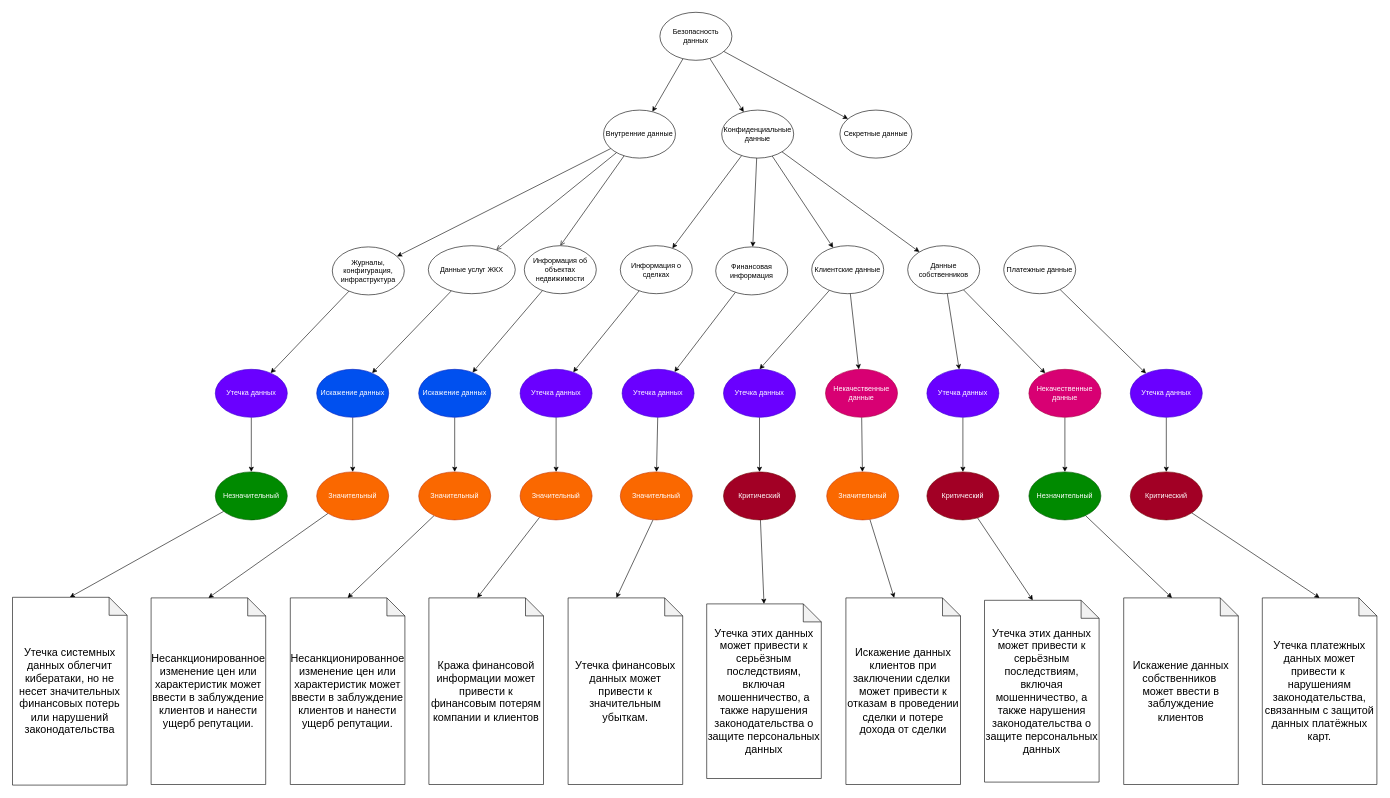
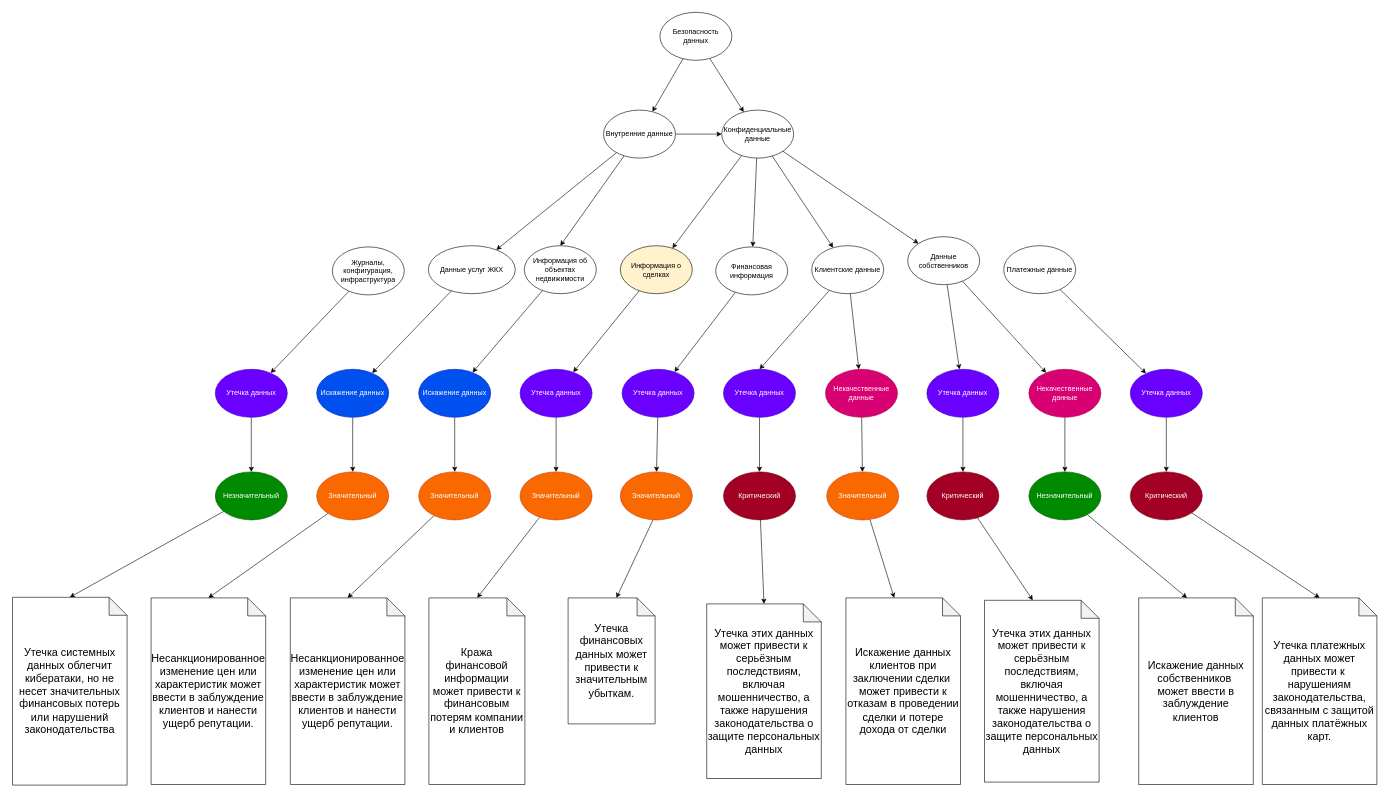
edge "Безопасность данных" -> "Секретные данные": removed
node "Секретные данные": removed
edge "Внутренние данные" -> "Журналы, конфигурация, инфраструктура": now "Внутренние данные" -> "Конфиденциальные данные"
edge "Внутренние данные" -> "Информация об объектах недвижимости": arrowhead open -> classic
edge "Внутренние данные" -> "Данные услуг ЖКХ": arrowhead open -> classic
node "Информация о сделках": fillcolor #ffffff -> #fff2cc
node "Данные собственников": moved (944, 270) -> (944, 261)
node "Кража финансовой информации может привести к финансовым потерям компании и клиентов": size 115x187 -> 96x187
node "Утечка финансовых данных может привести к значительным убыткам.": size 115x187 -> 87x126
node "Искажение данных собственников может ввести в заблуждение клиентов": moved (1181, 691) -> (1196, 691)
